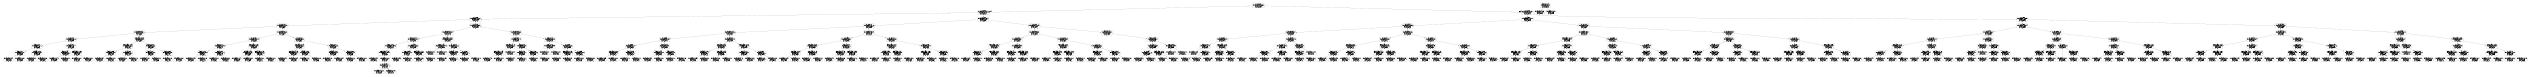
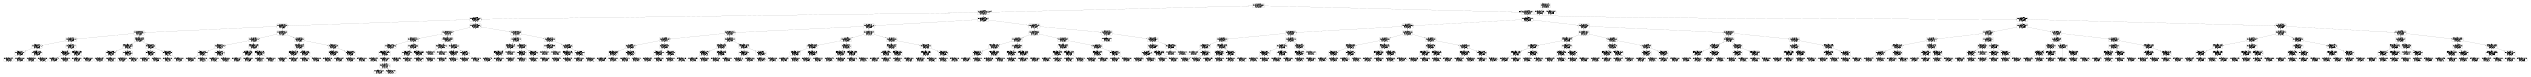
node "squared_error = 0.0 samples = 1 value = 56.5": added
